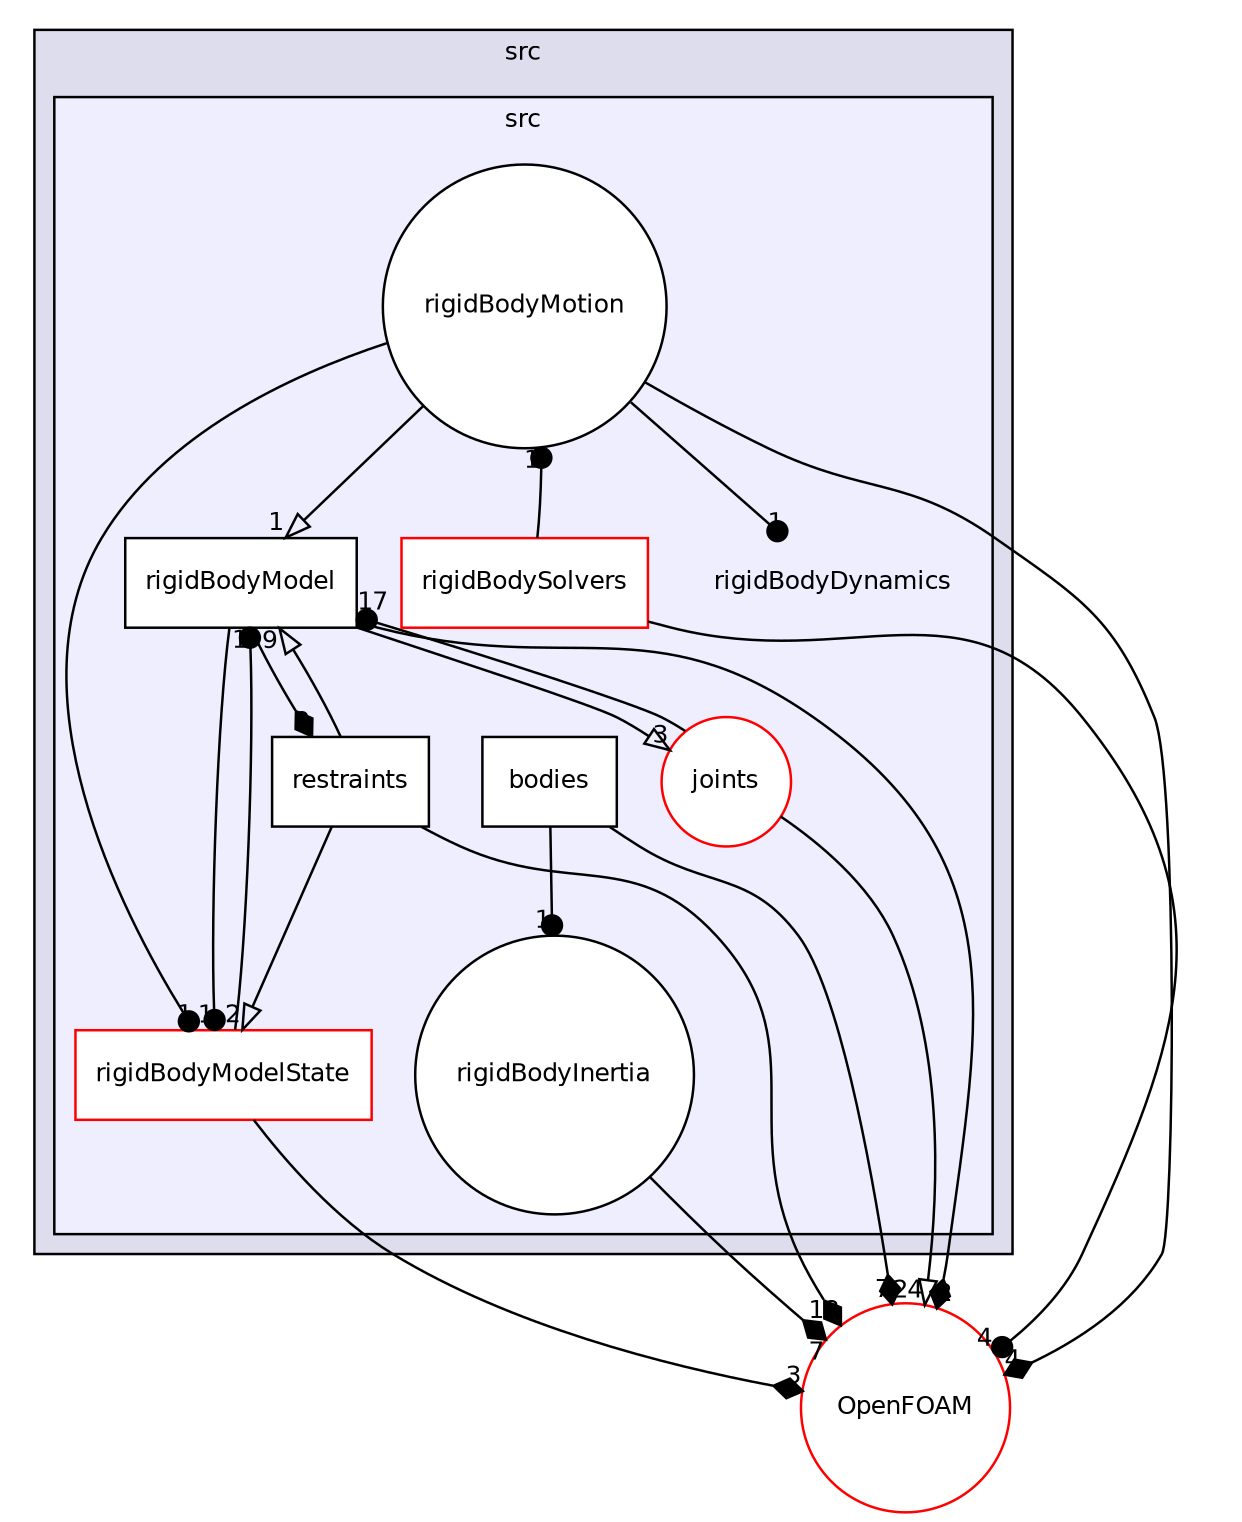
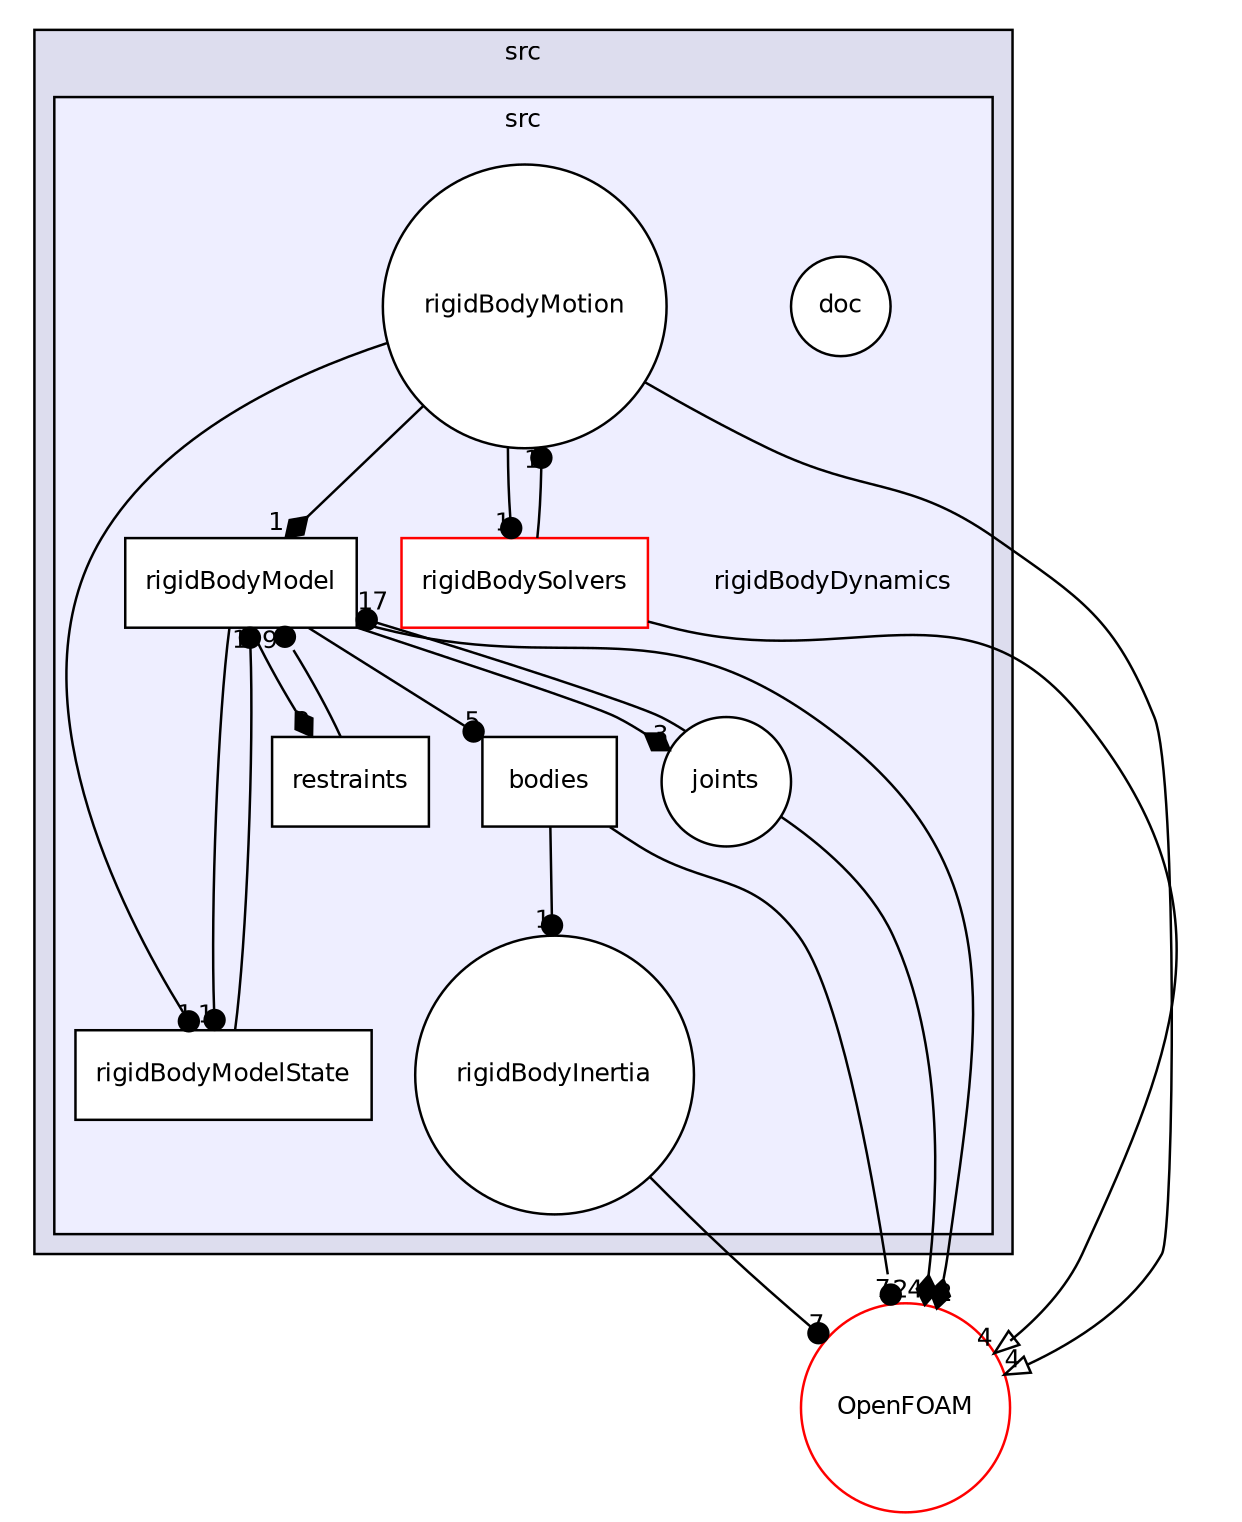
node "doc": added
edge "rigidBodyMotion" -> "rigidBodyModel": arrowhead onormal -> diamond
edge "rigidBodyMotion" -> "rigidBodyDynamics": now "rigidBodyMotion" -> "rigidBodySolvers"
edge "rigidBodyModel" -> "bodies": added
edge "rigidBodyModel" -> "joints": arrowhead onormal -> diamond
edge "restraints" -> "rigidBodyModel": arrowhead onormal -> dot
edge "rigidBodyMotion" -> "OpenFOAM": arrowhead diamond -> onormal
node "joints": color red -> black
edge "rigidBodySolvers" -> "OpenFOAM": arrowhead dot -> onormal
edge "restraints" -> "rigidBodyModelState": removed
edge "restraints" -> "OpenFOAM": removed
edge "bodies" -> "OpenFOAM": arrowhead diamond -> dot
edge "joints" -> "OpenFOAM": arrowhead onormal -> diamond
node "rigidBodyModelState": color red -> black
edge "rigidBodyInertia" -> "OpenFOAM": arrowhead diamond -> dot
edge "rigidBodyModelState" -> "OpenFOAM": removed
